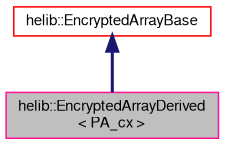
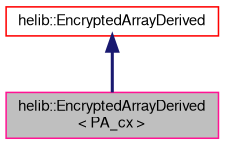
node "helib::EncryptedArrayBase": label "helib::EncryptedArrayBase" -> "helib::EncryptedArrayDerived"
